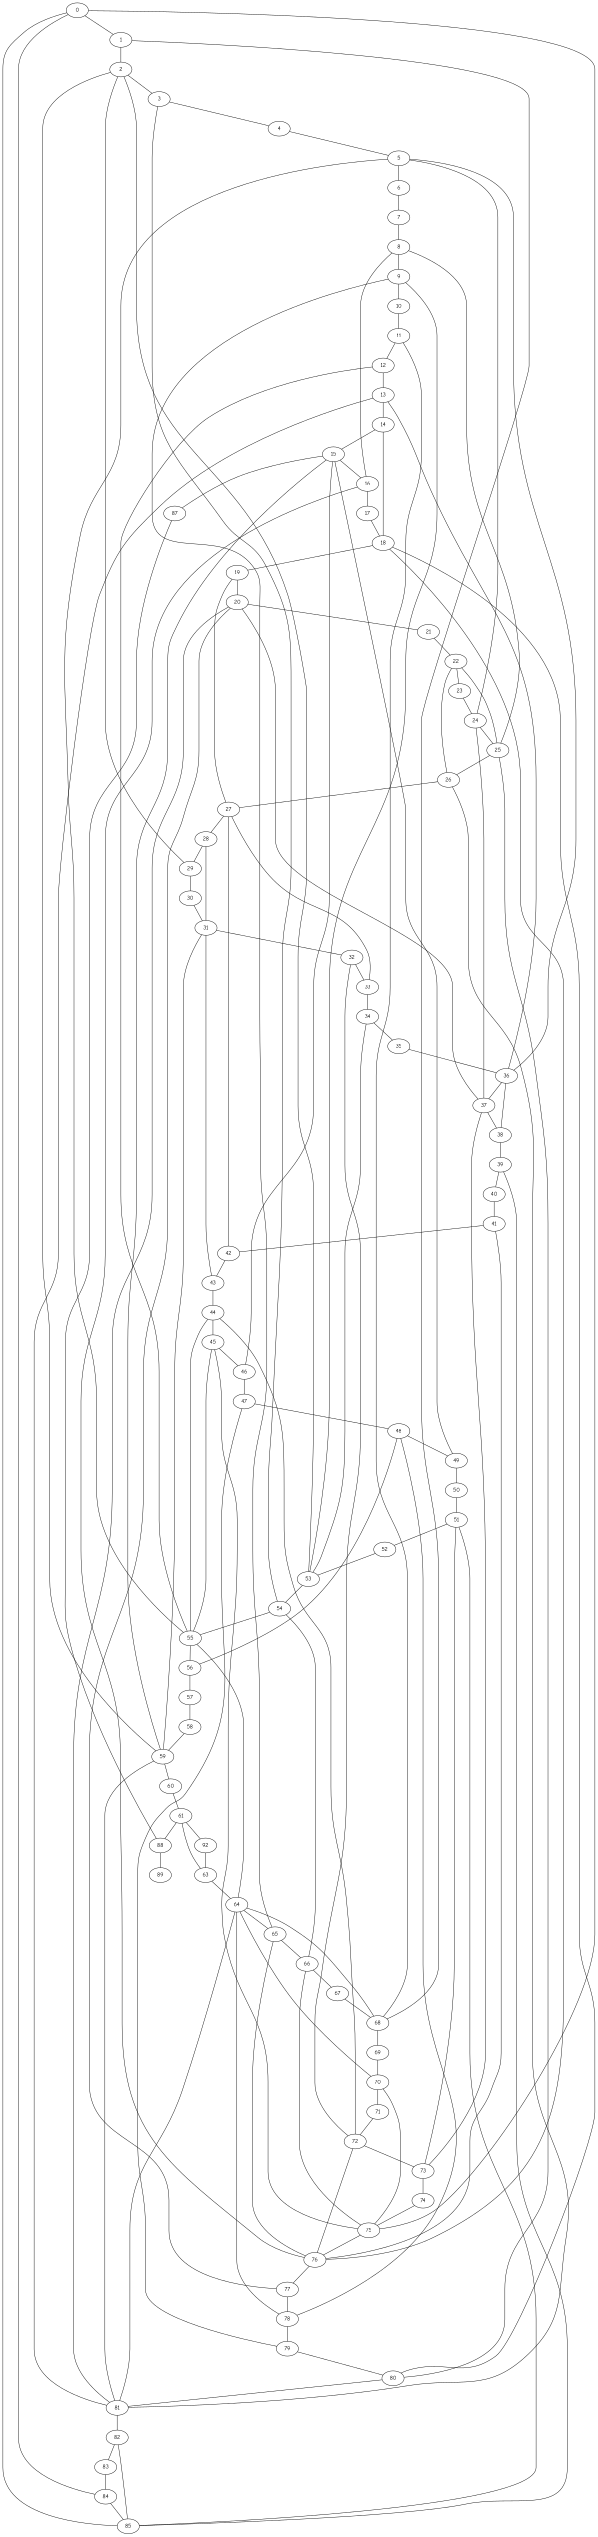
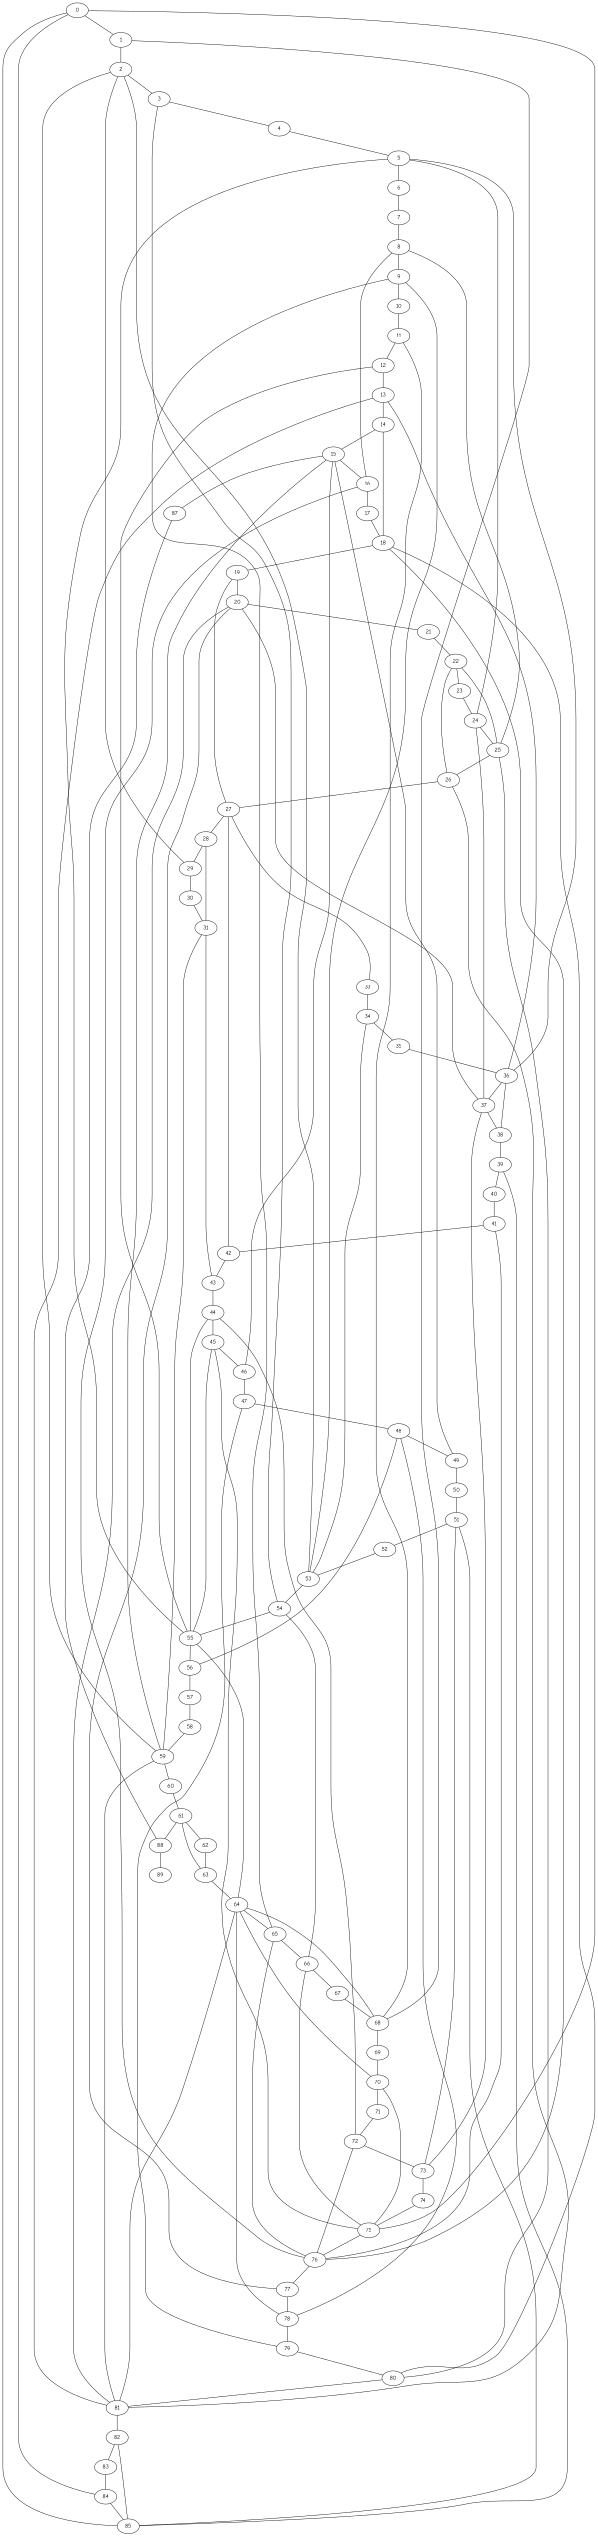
node "32": removed
node "92": label "92" -> "62"
